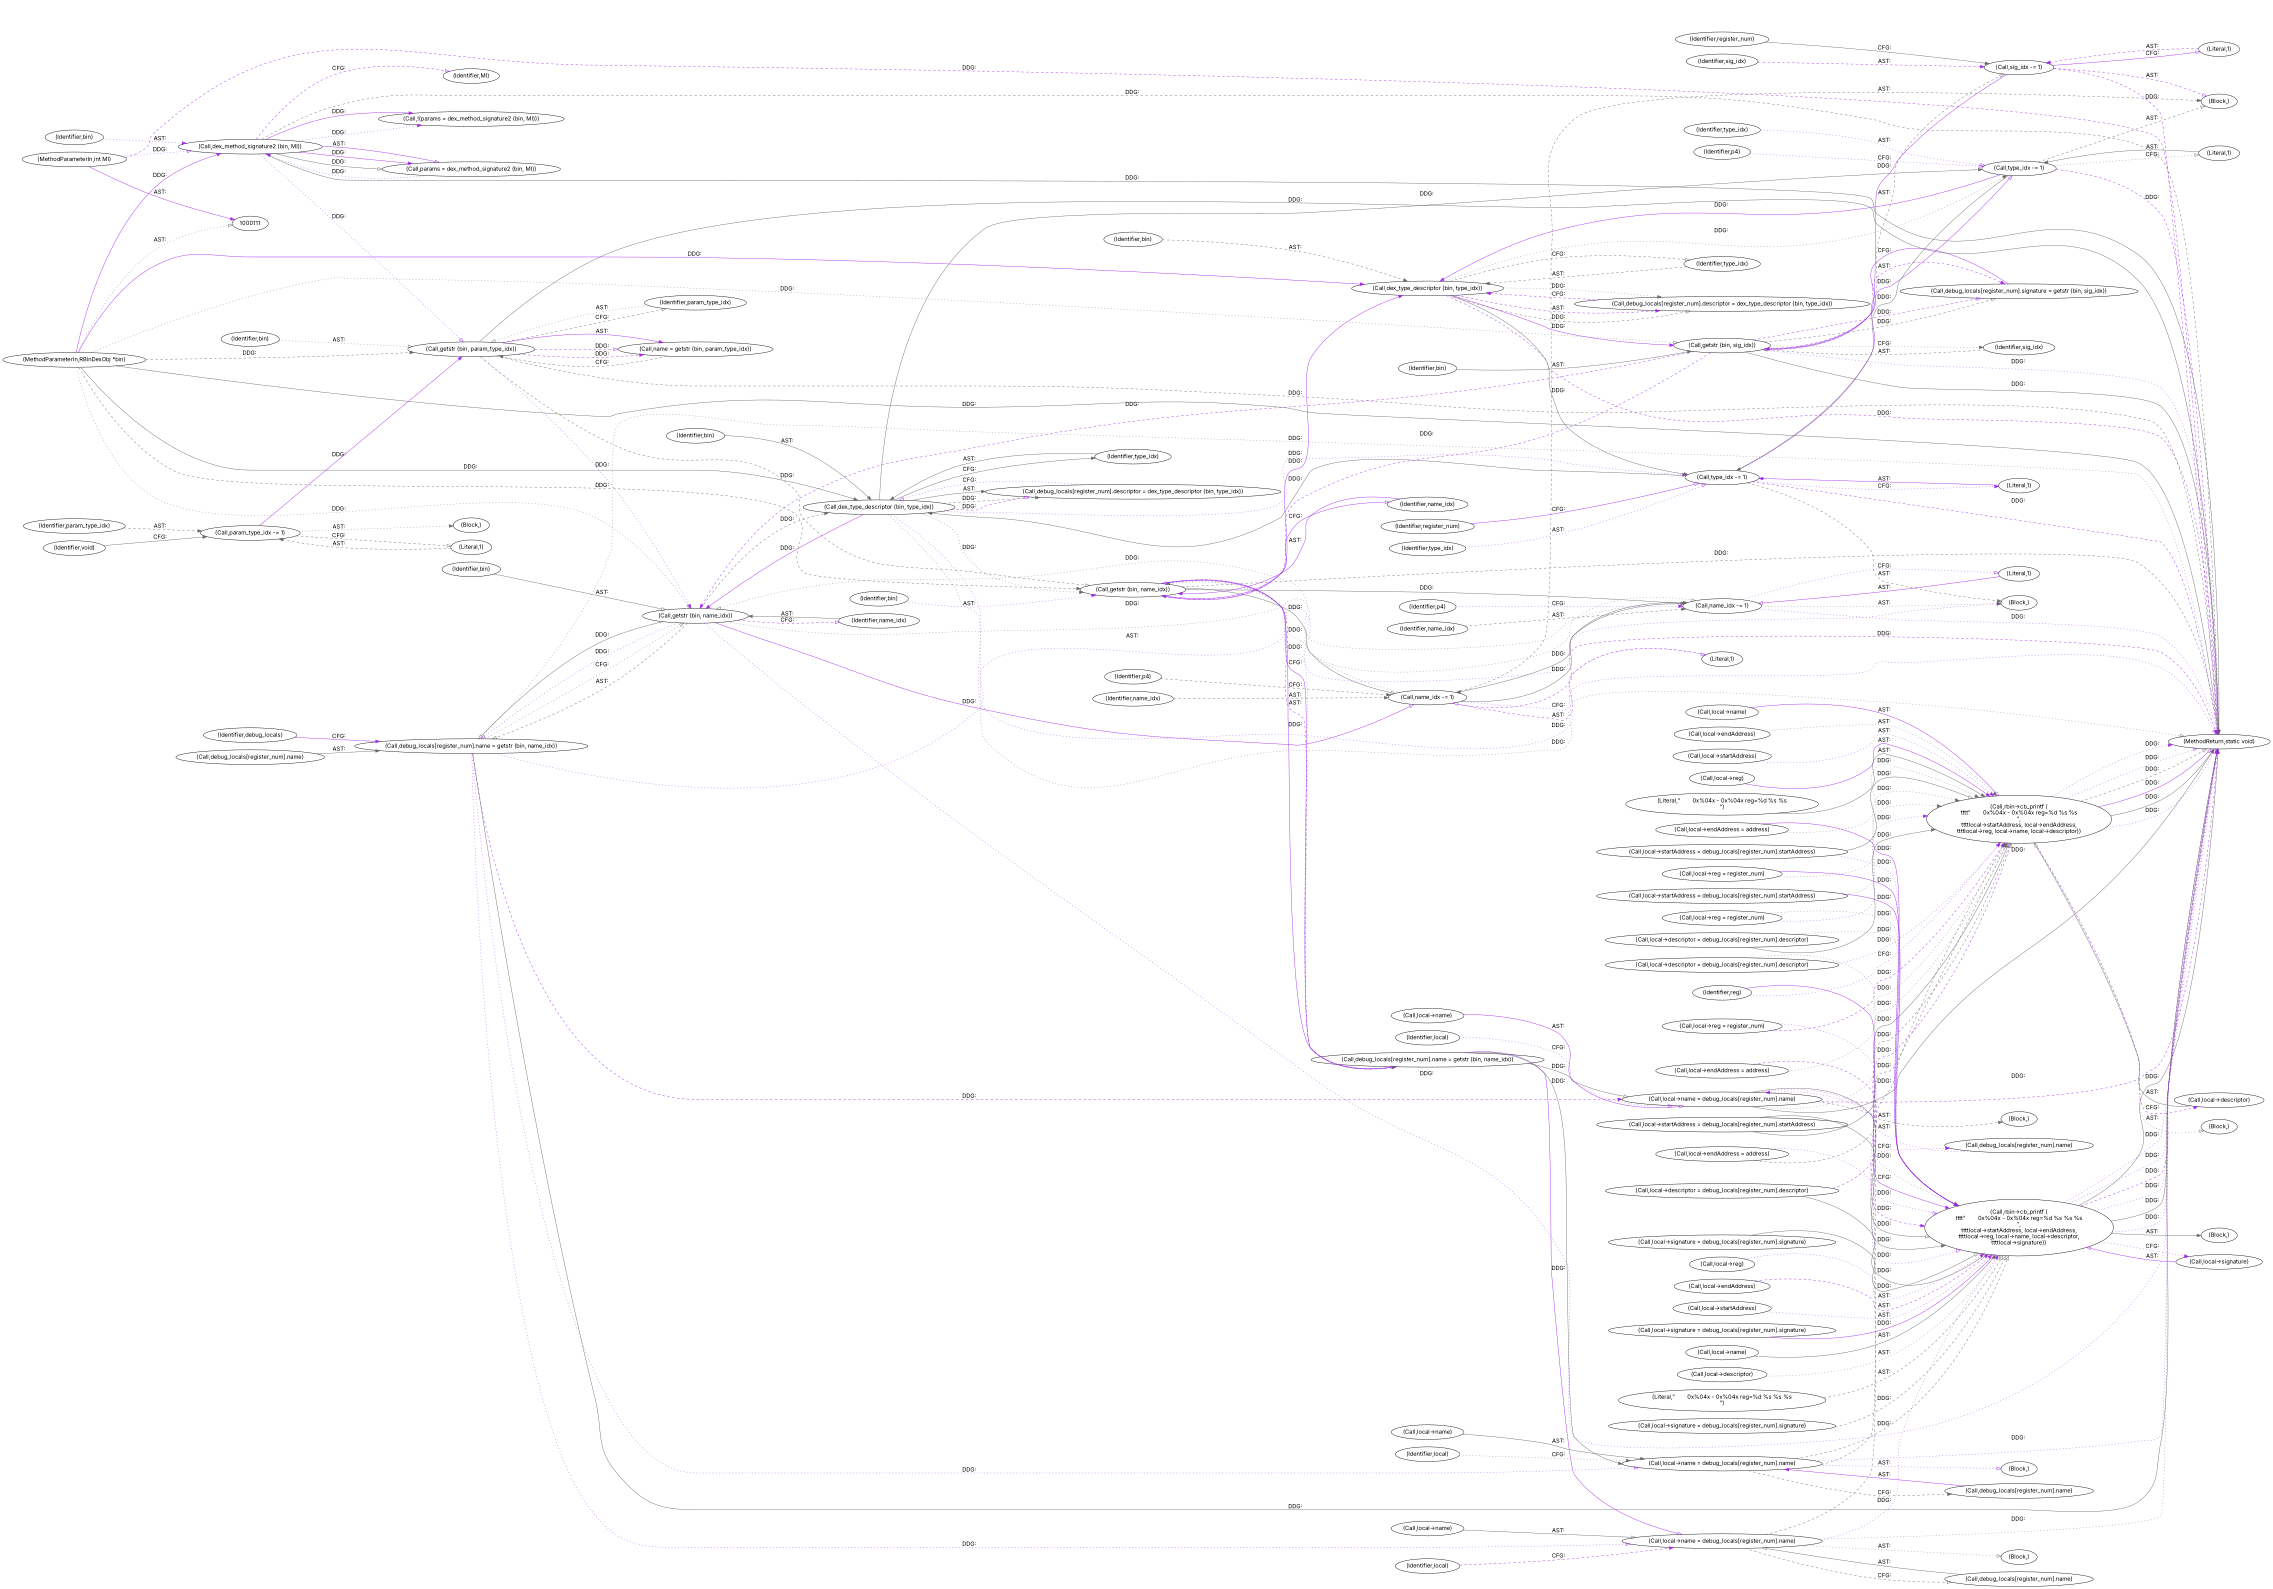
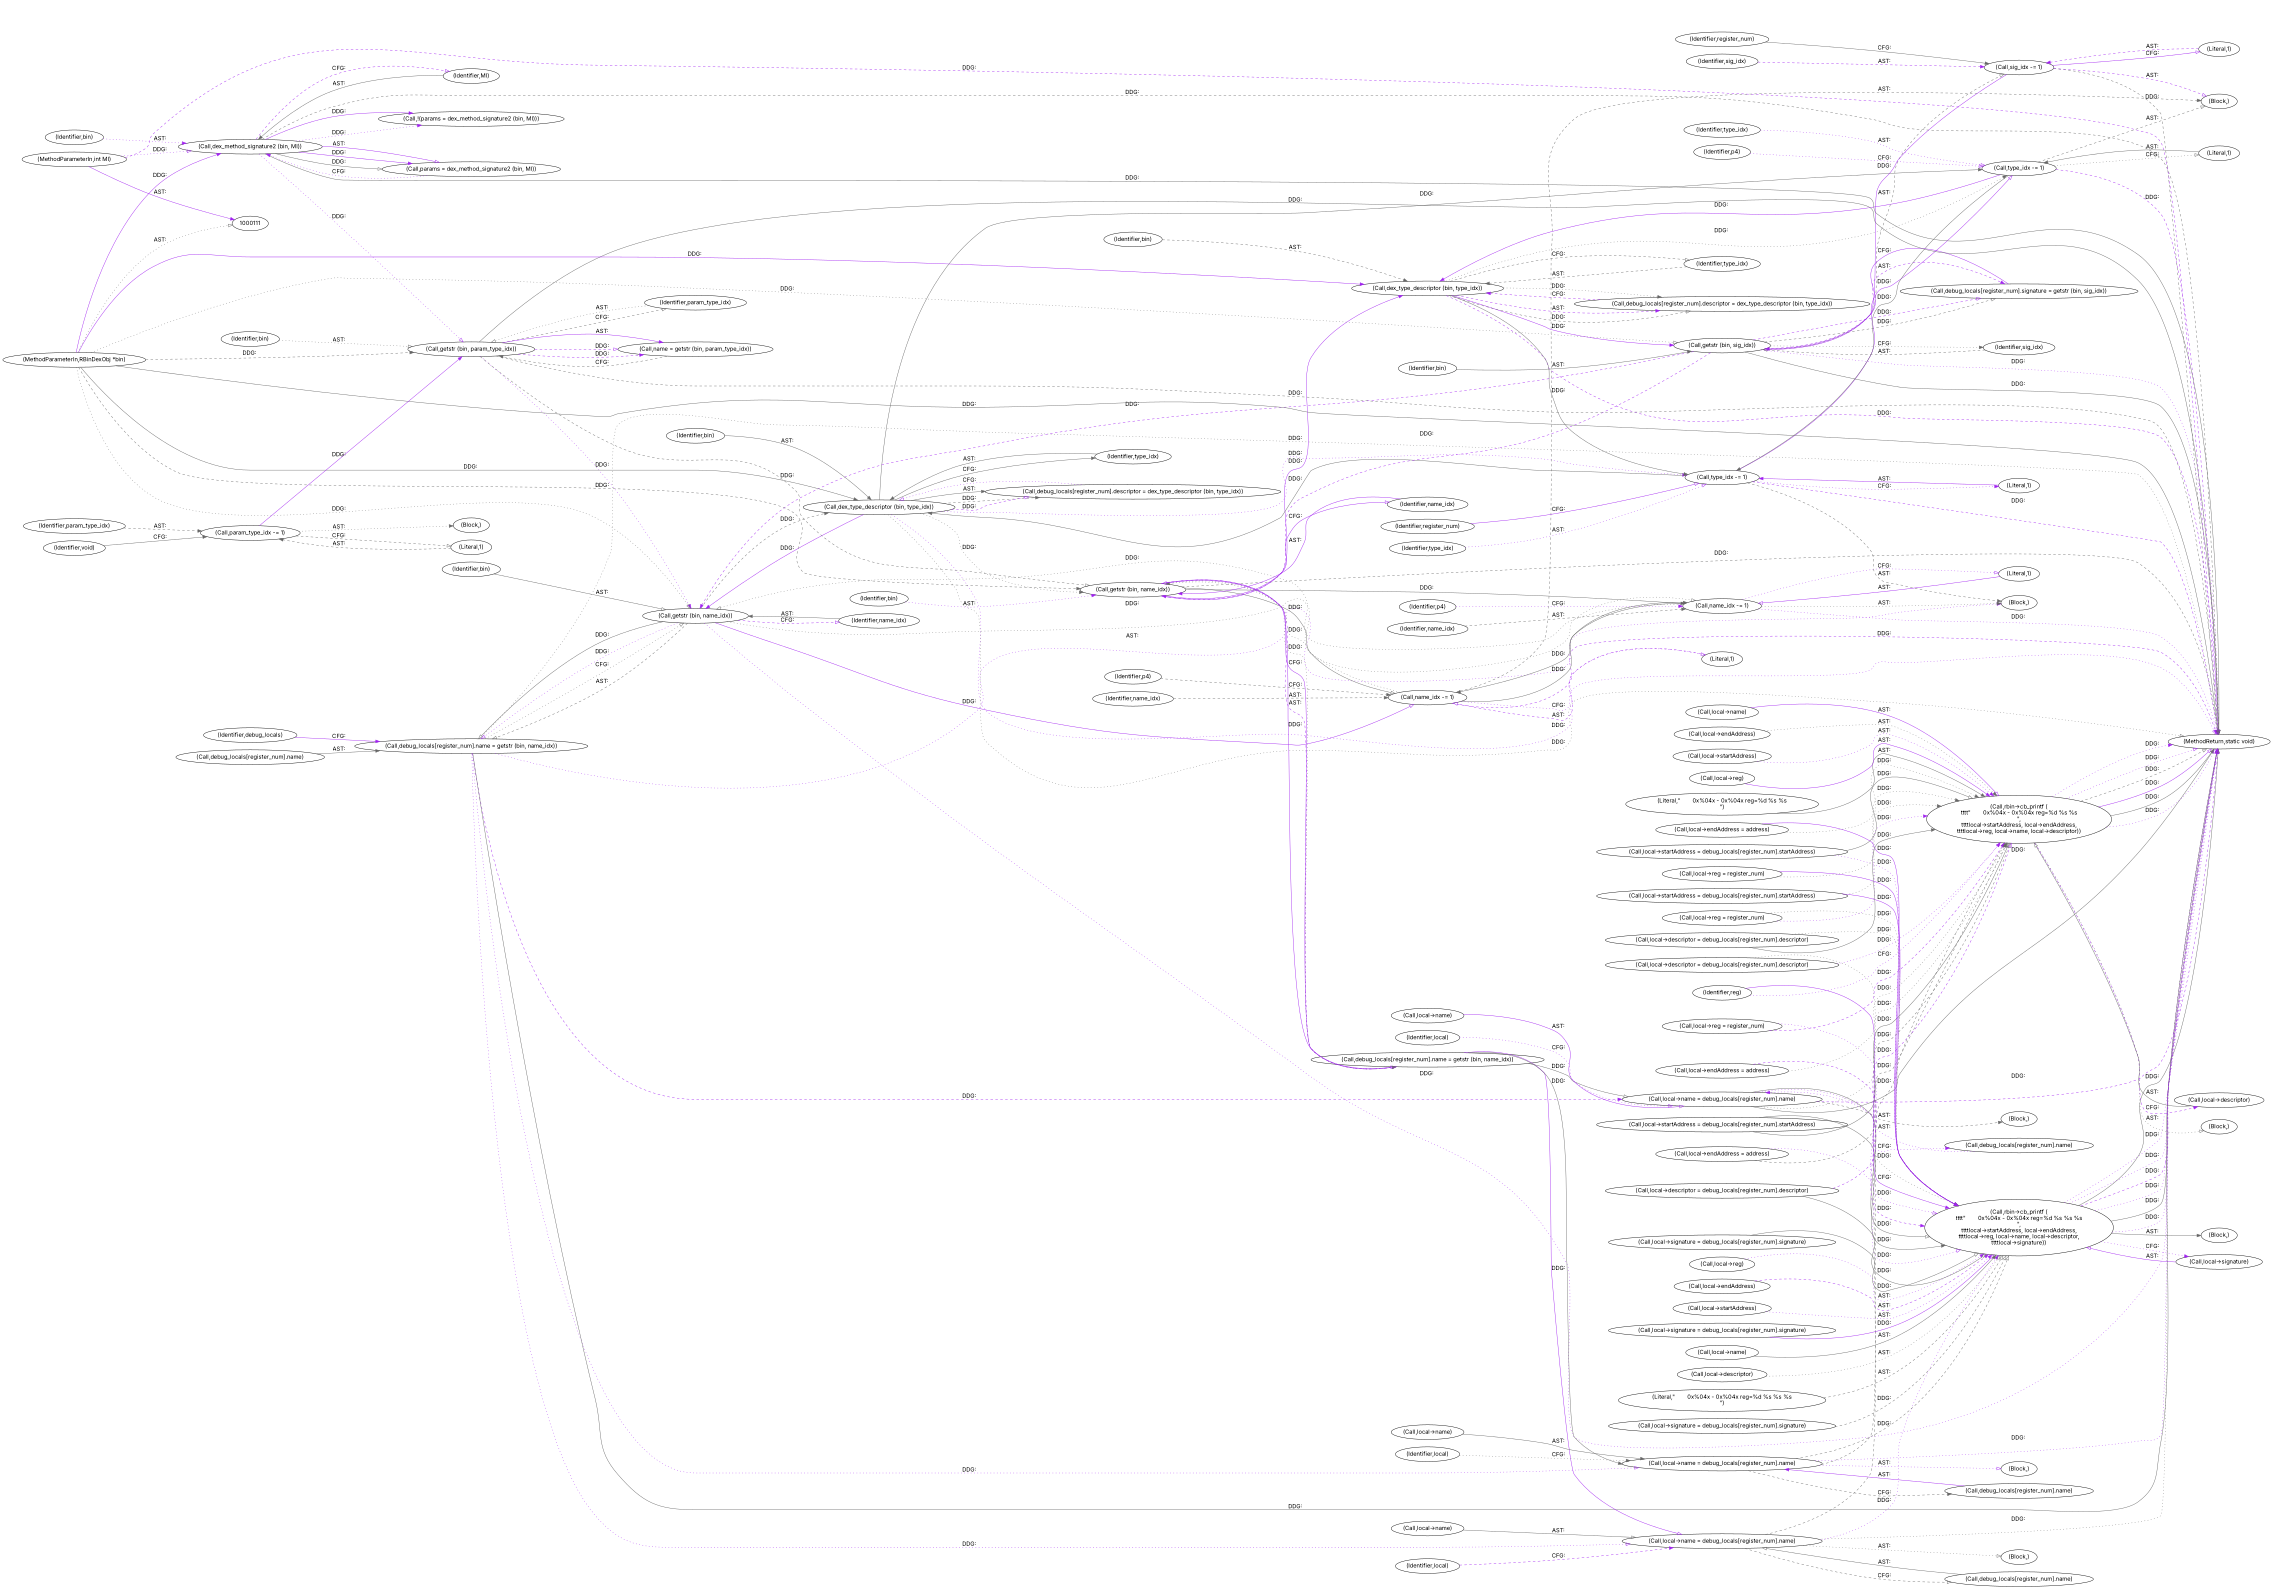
edge "(Identifier,MI)" -> "(Call,dex_method_signature2 (bin, MI))": added, label "AST:"
edge "(Call,params = dex_method_signature2 (bin, MI))" -> "(Call,dex_method_signature2 (bin, MI))": label "DDG: " -> "CFG: "
edge "(Call,sig_idx -= 1)" -> "(MethodReturn,static void)": color purple -> gray40
